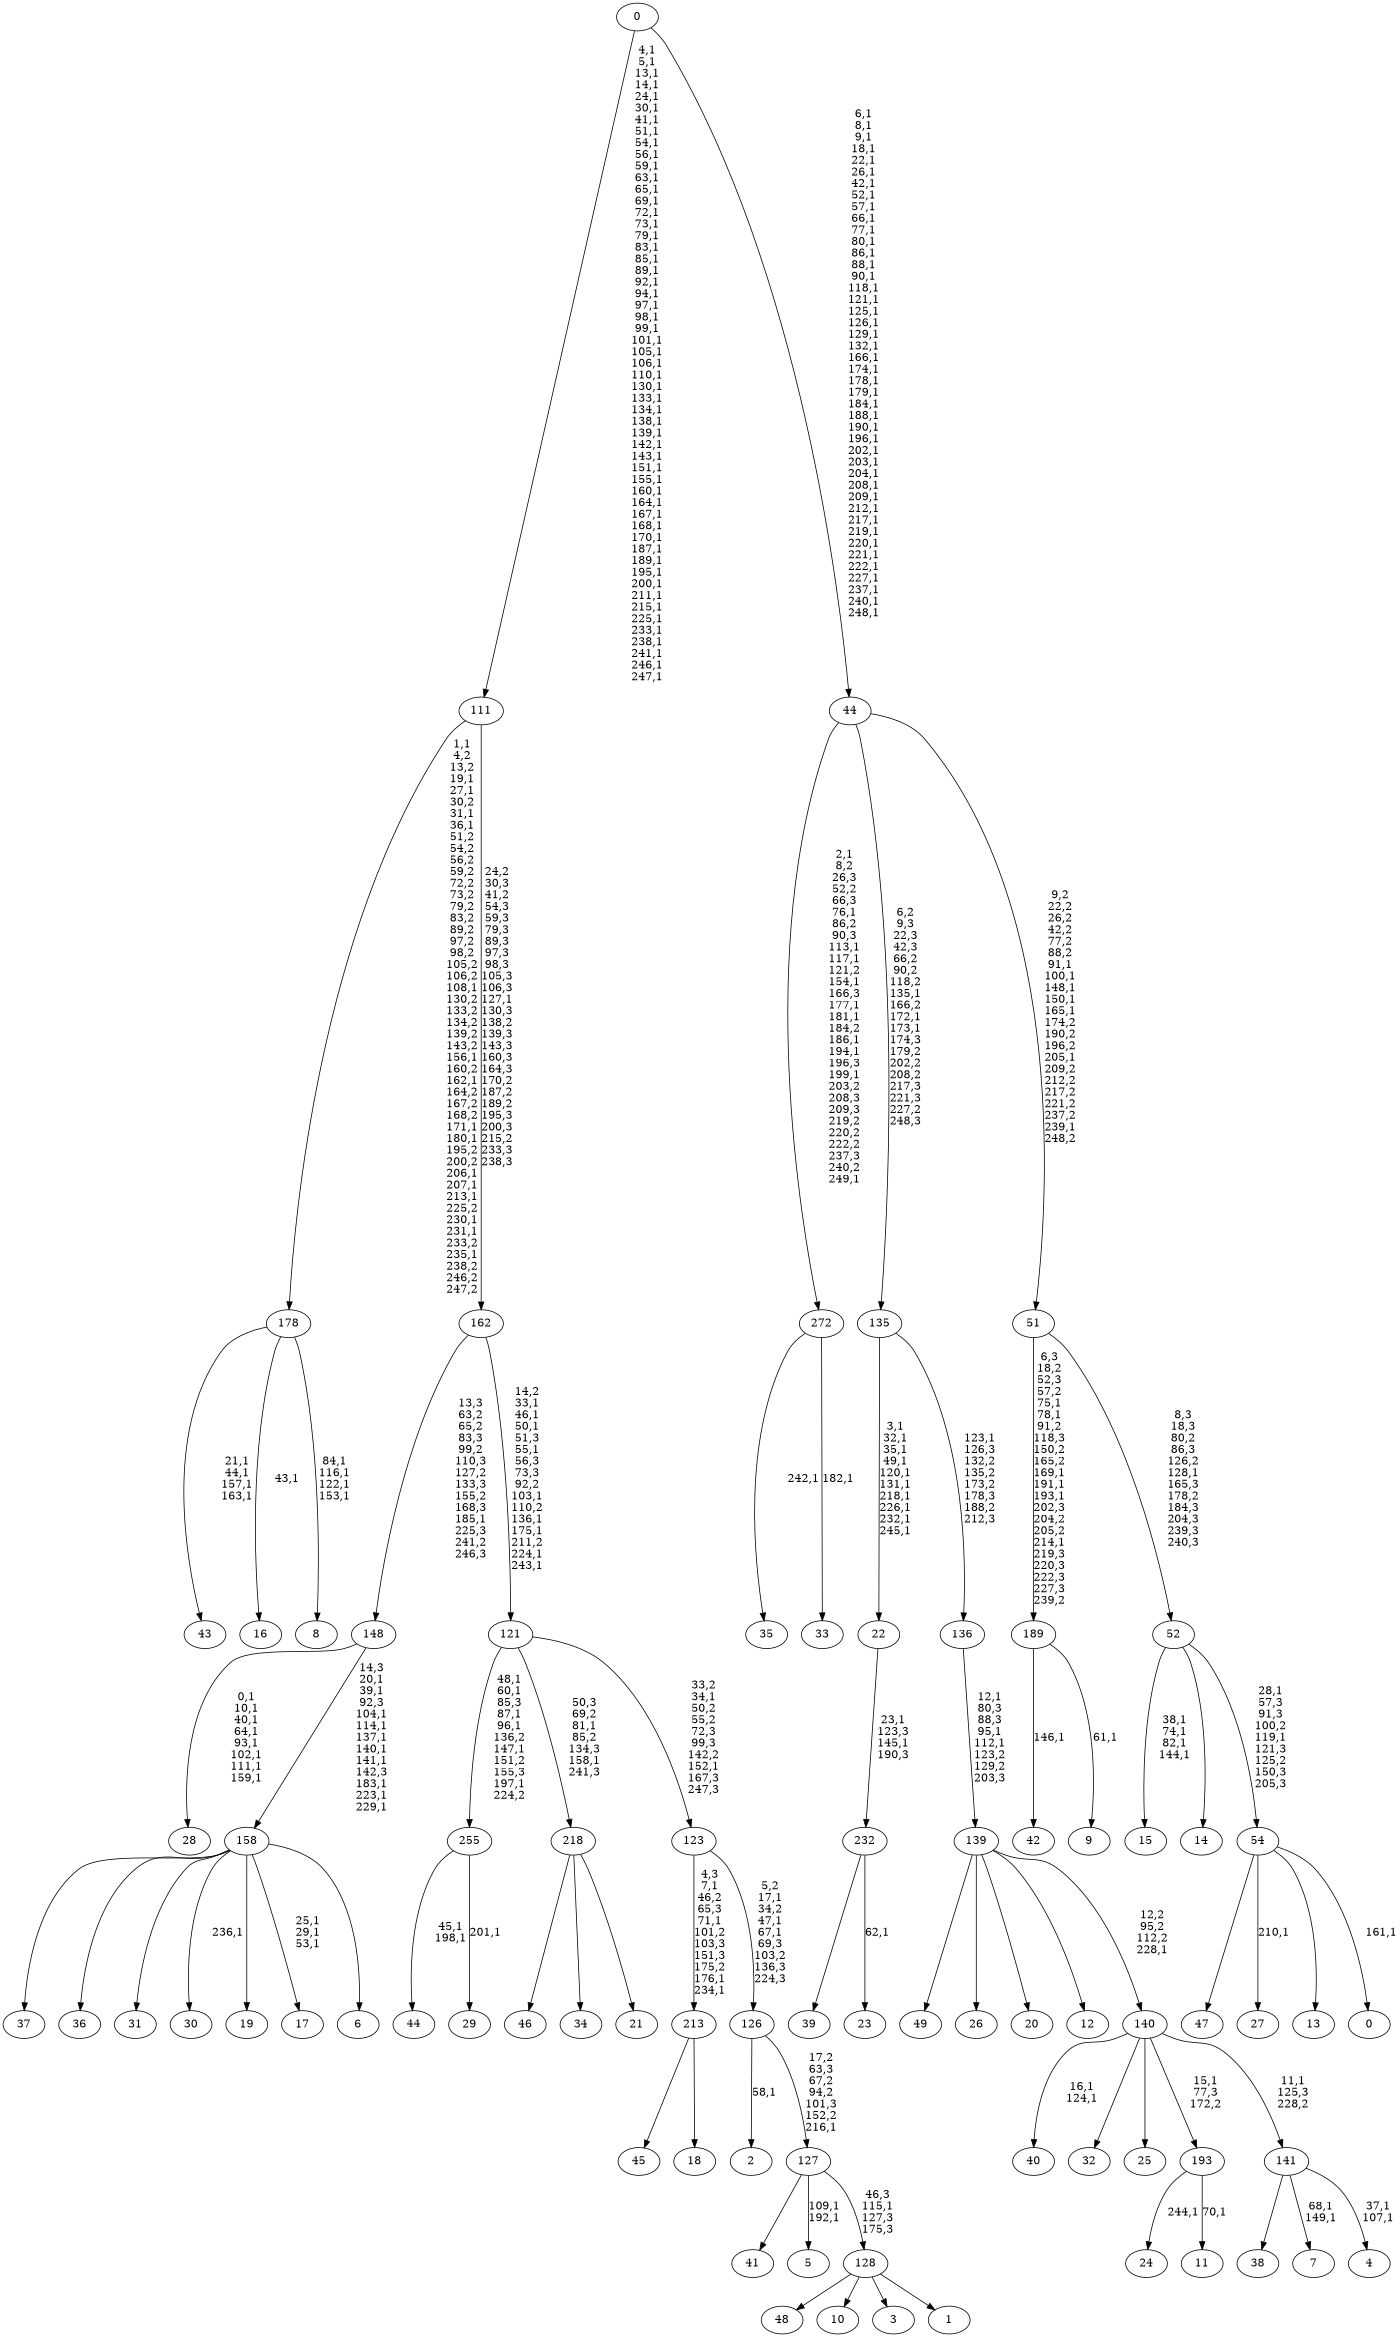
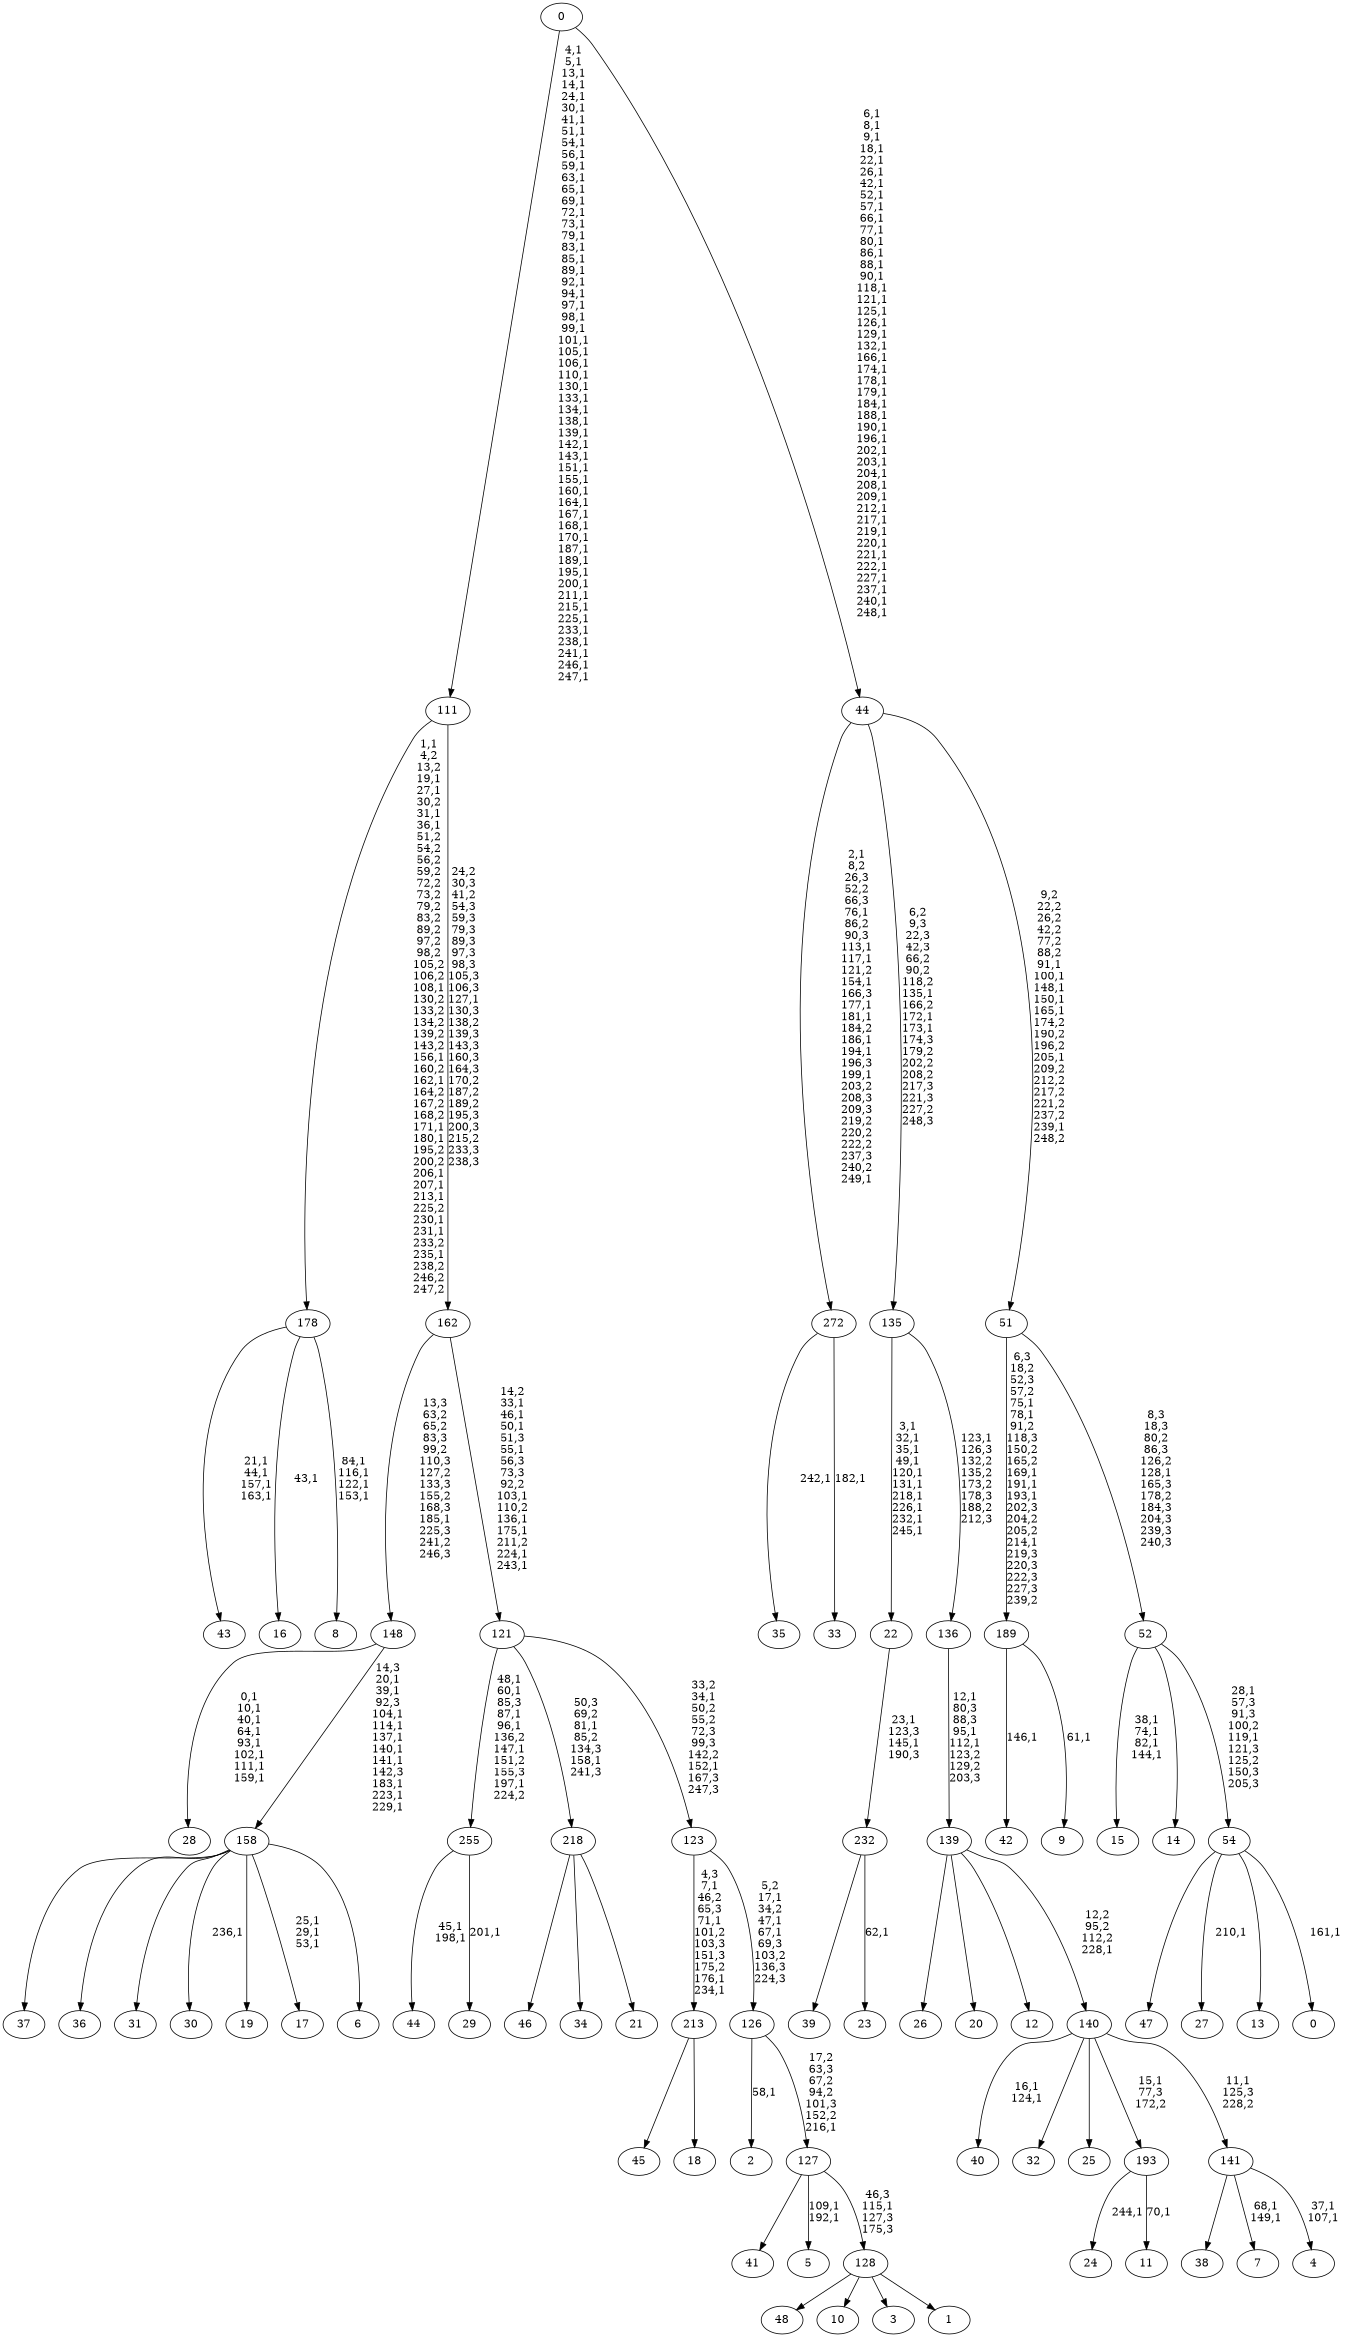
node "49": removed
